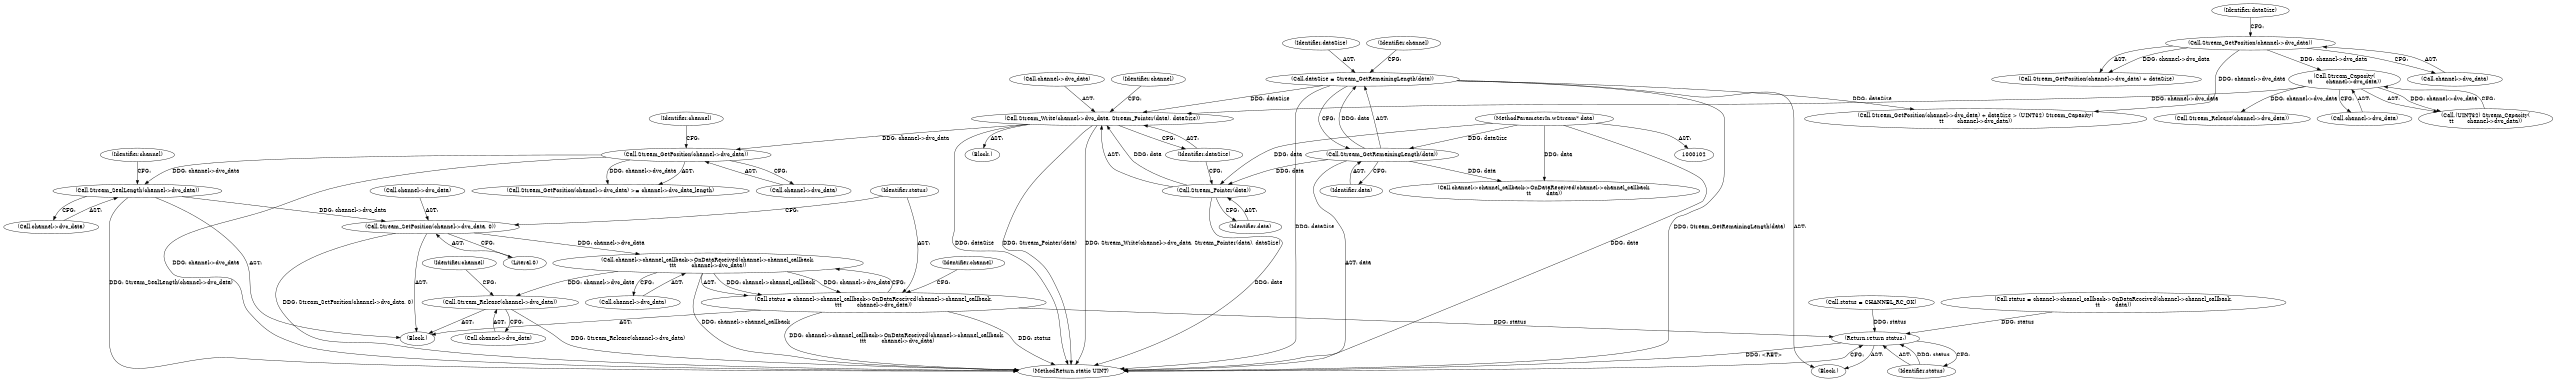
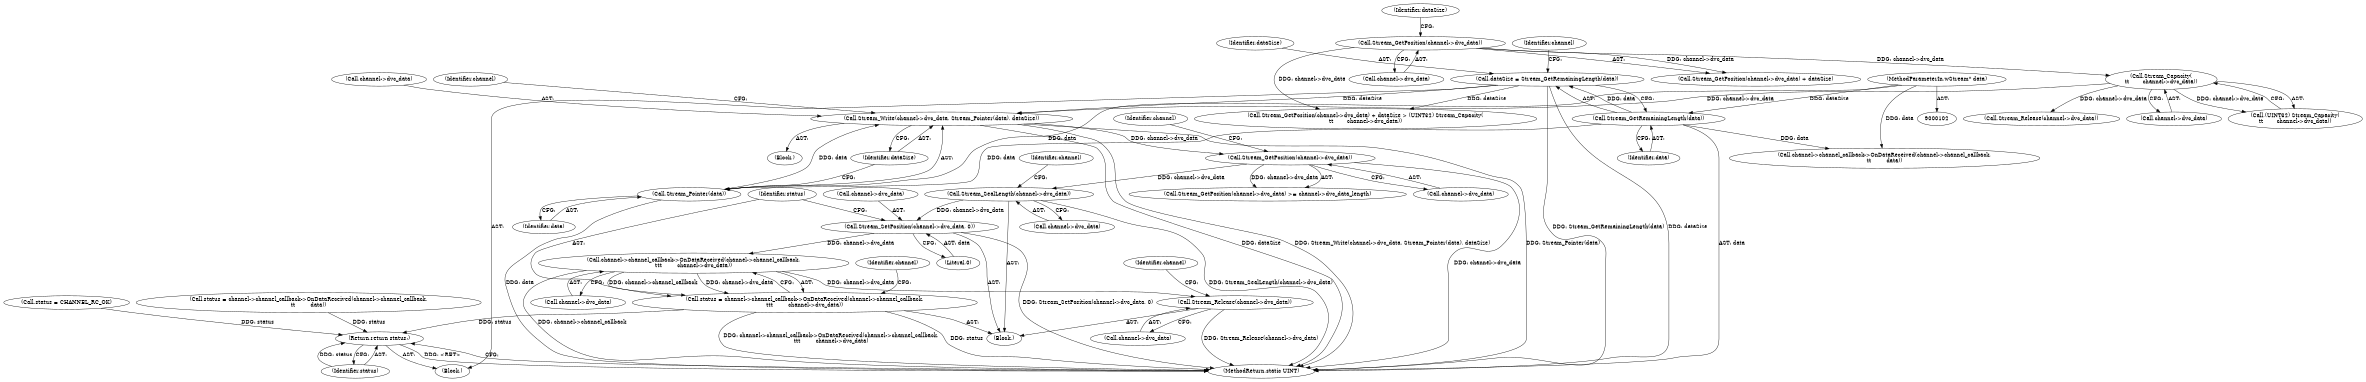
node "1000102": label "1000102" -> "9000102"
edge "(Literal,0)" -> "(Call,Stream_SetPosition(channel->dvc_data, 0))": label "AST: " -> "AST: data"
edge "(MethodParameterIn,wStream* data)" -> "(MethodReturn,static UINT)": removed, label "DDG: data"
